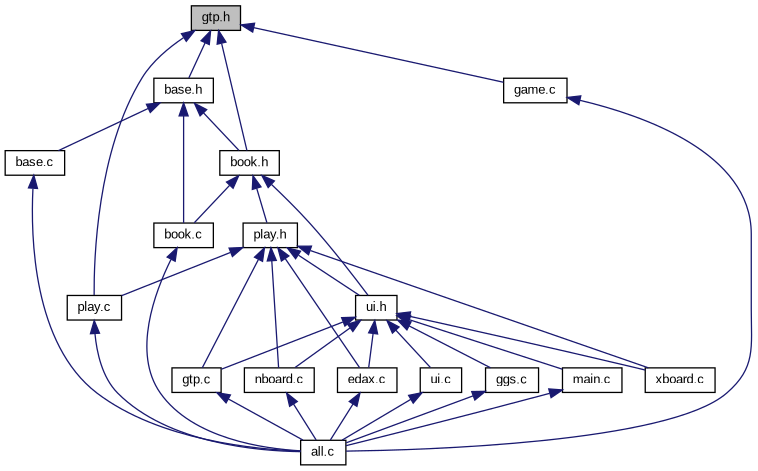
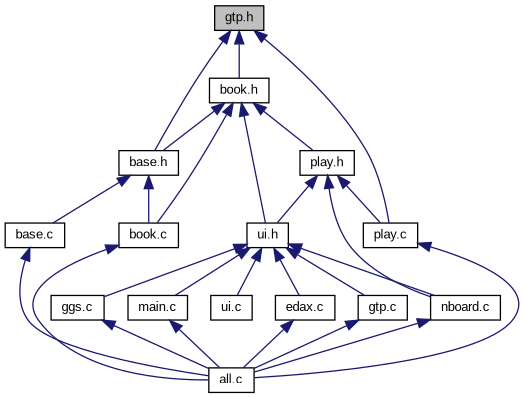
node "game.c": removed
edge "book.h" -> "base.h": reversed
edge "edax.c" -> "play.h": removed
edge "gtp.c" -> "play.h": removed
node "xboard.c": removed
edge "all.c" -> "ui.c": removed
